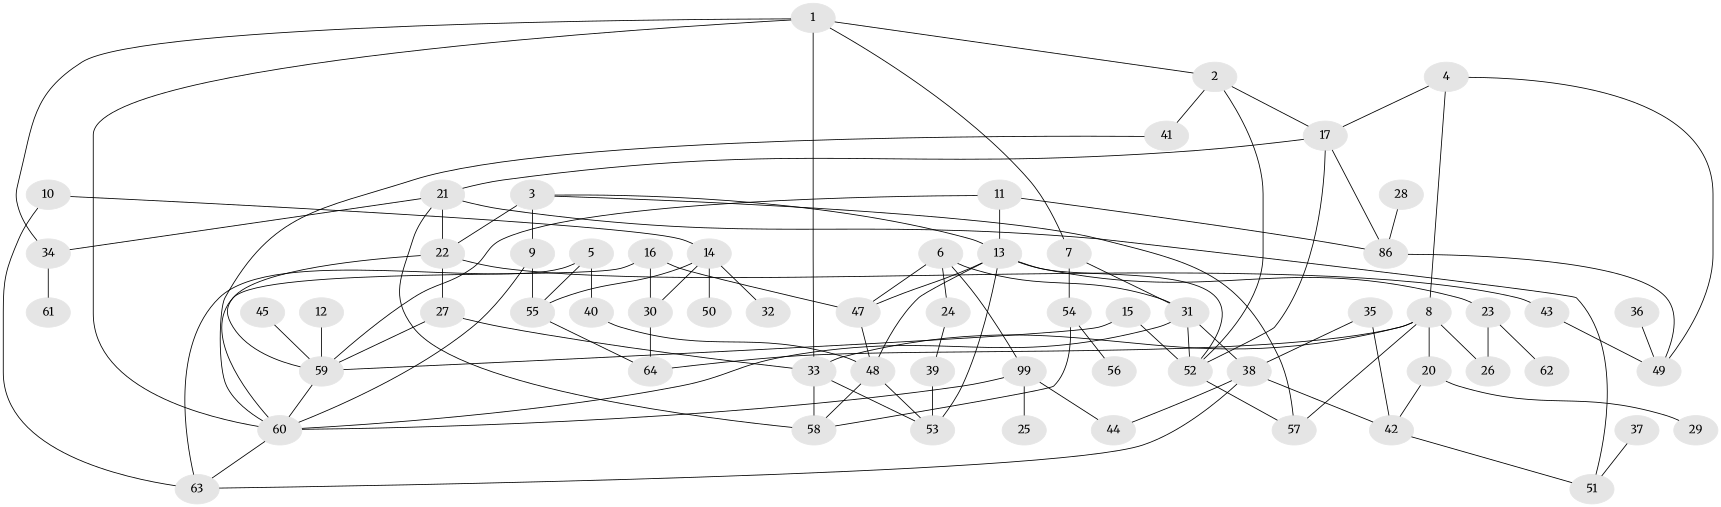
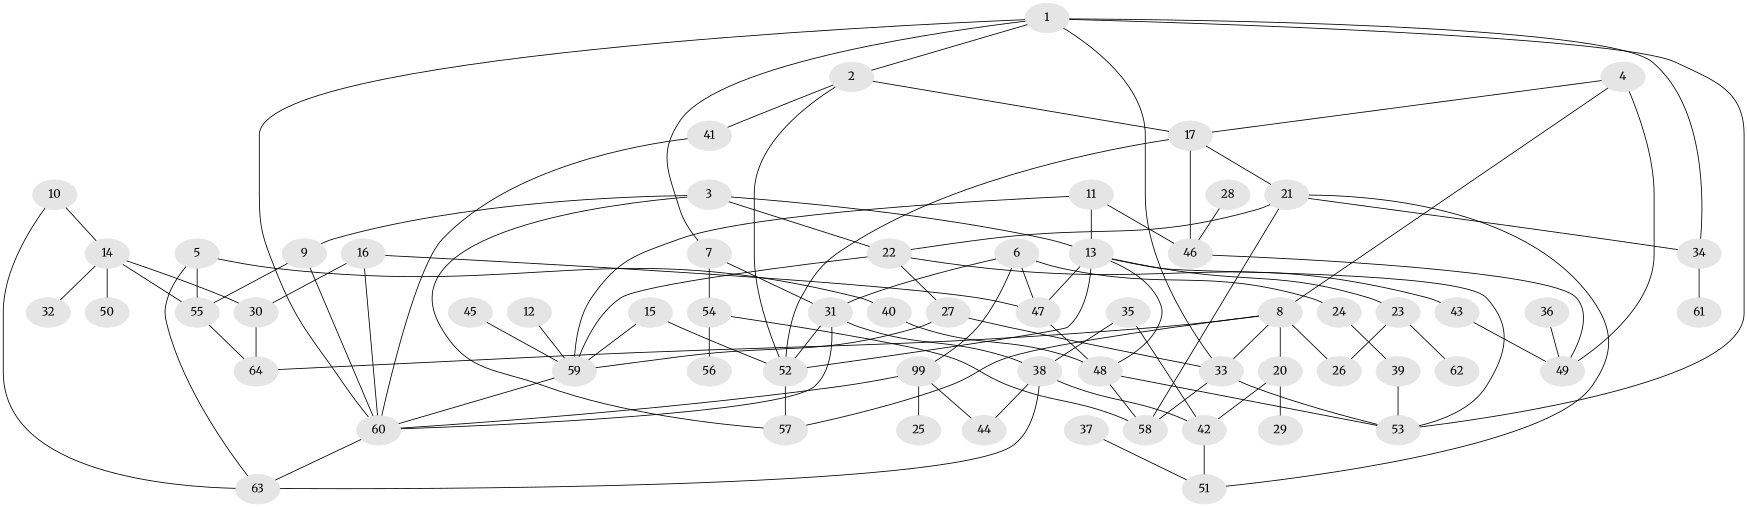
edge "1" -- "53": added
node "86": label "86" -> "46"
